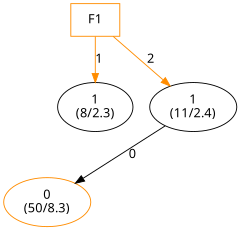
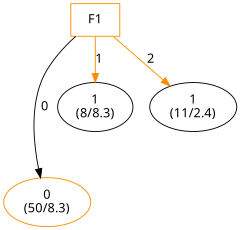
node "1 (8/2.3)": label "1 (8/2.3)" -> "1 (8/8.3)"
edge "1 (11/2.4)" -> "0 (50/8.3)": now "F1" -> "0 (50/8.3)"
